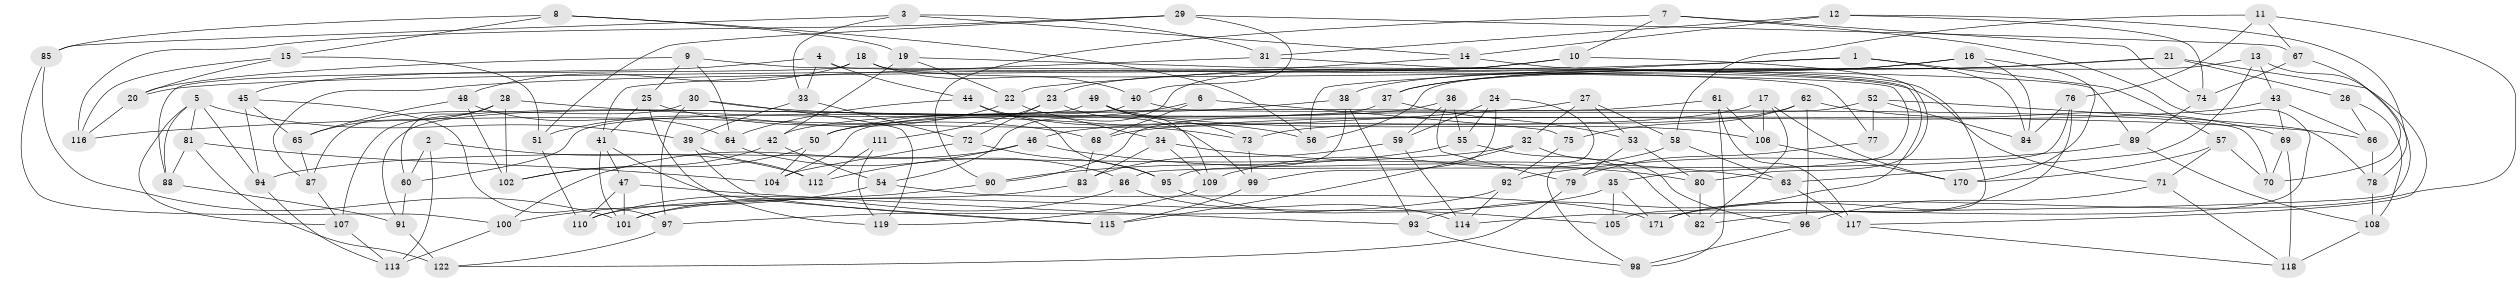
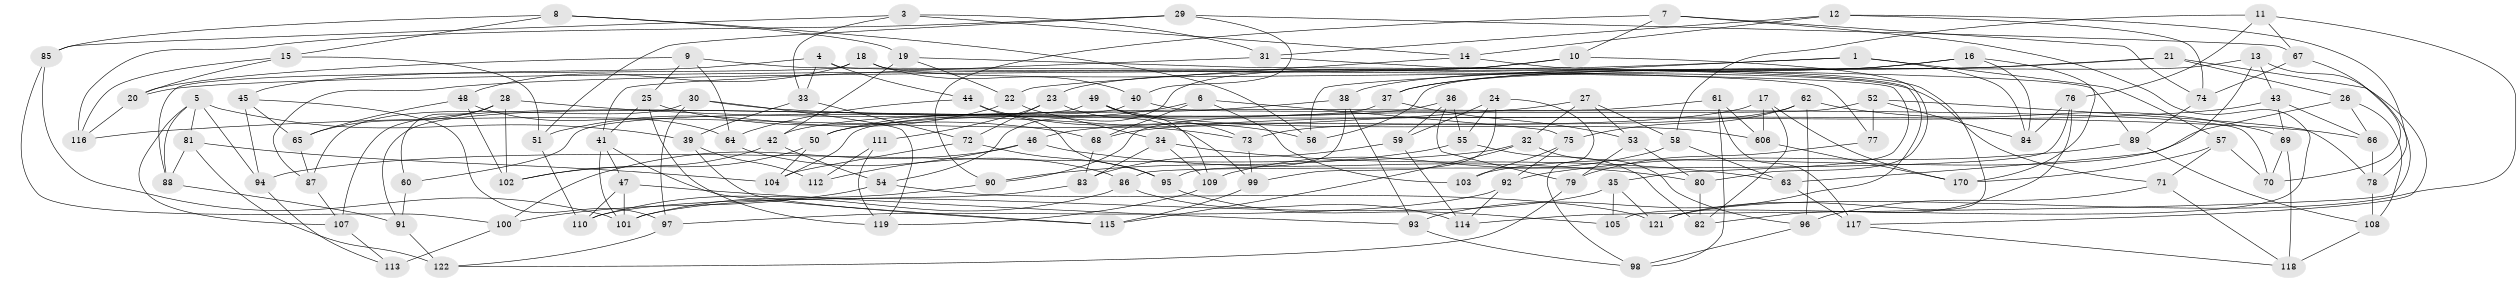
node "2": removed
node "106": label "106" -> "606"
node "103": added
node "171": label "171" -> "121"
